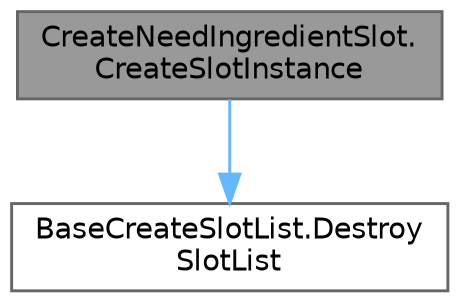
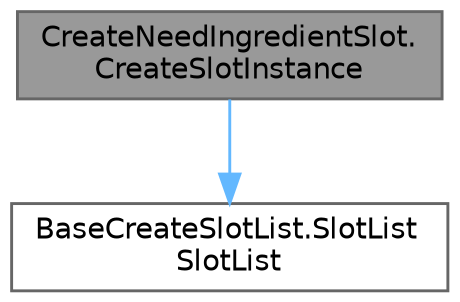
node "BaseCreateSlotList.Destroy SlotList": label "BaseCreateSlotList.Destroy SlotList" -> "BaseCreateSlotList.SlotList SlotList"
